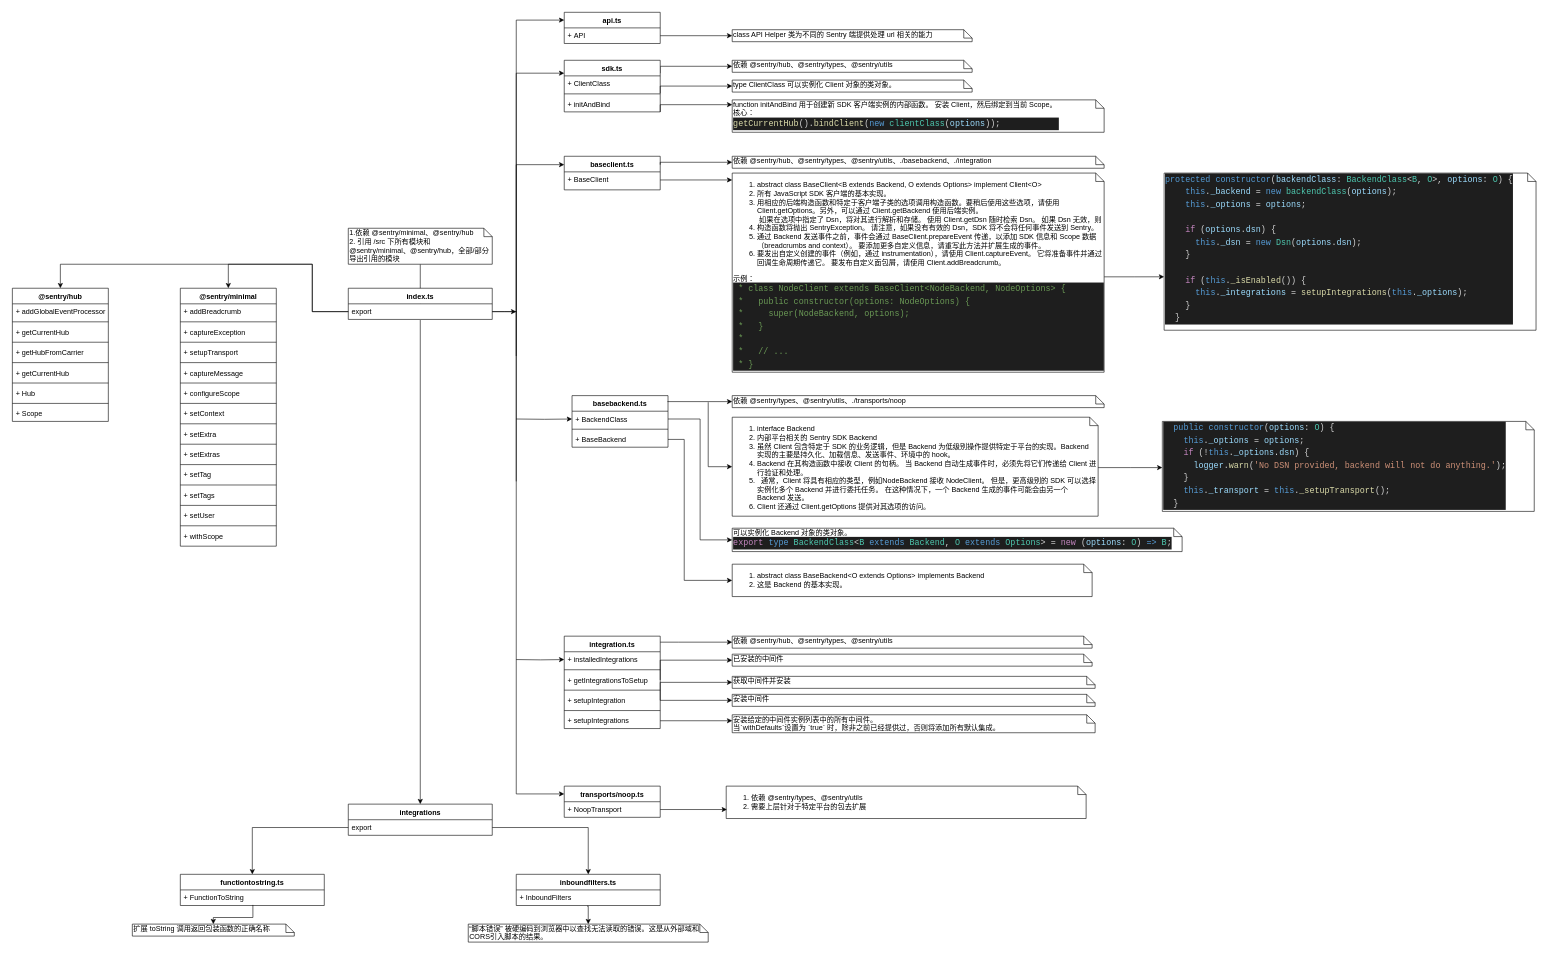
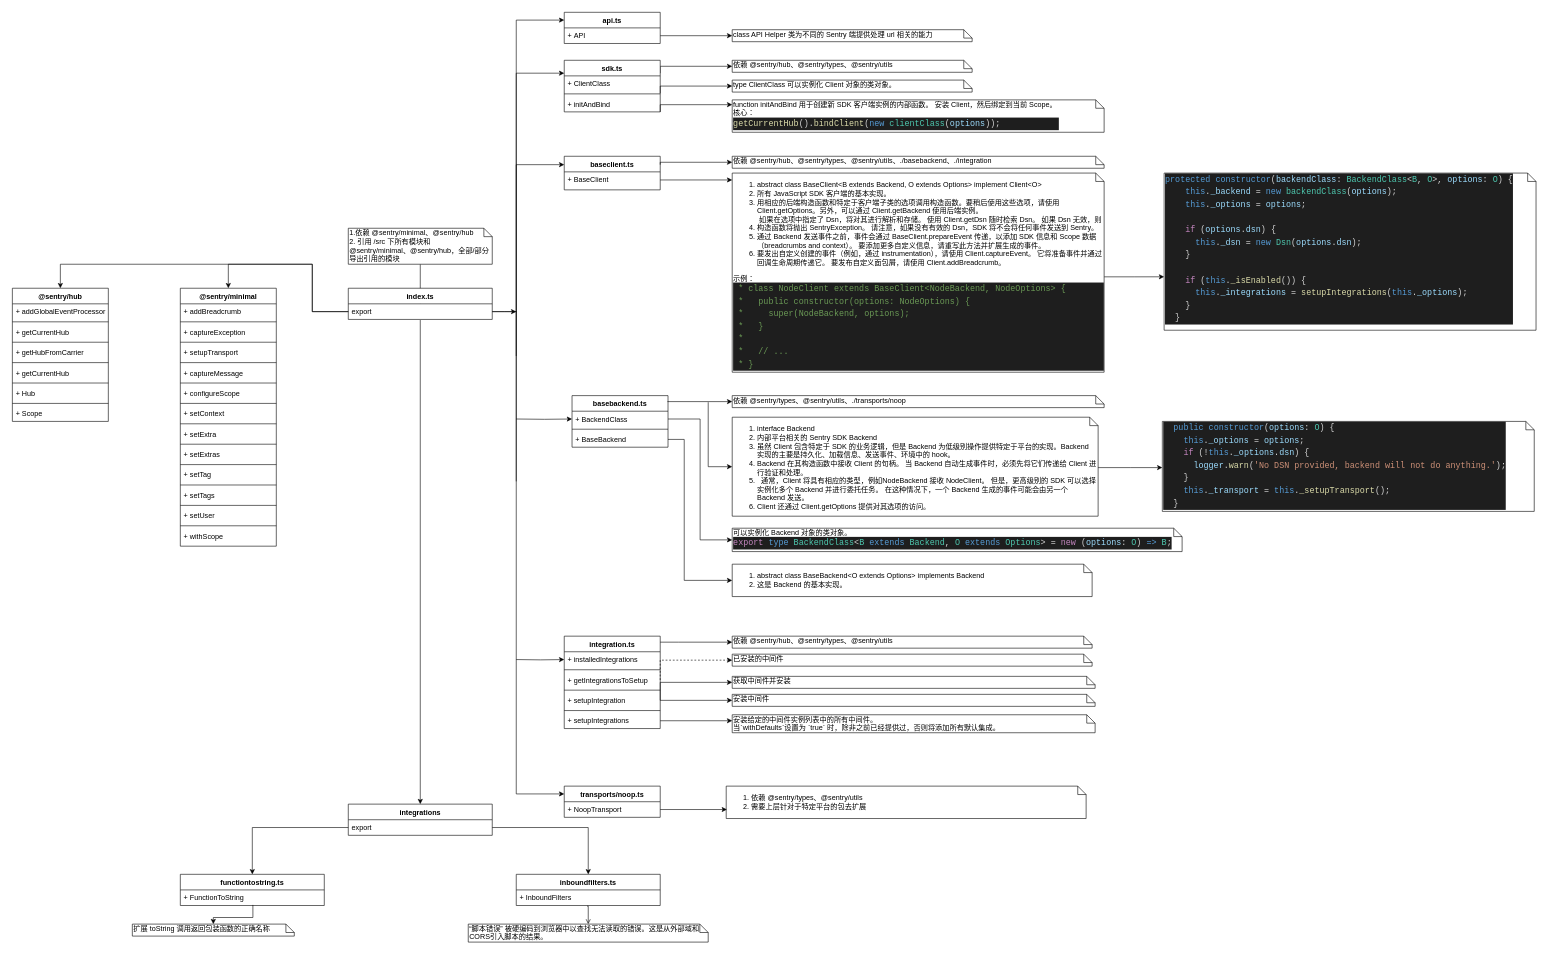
edge "+ getIntegrationsToSetup" -> "已安装的中间件": style solid -> dashed
edge "+ InboundFilters" -> "“脚本错误” 被硬编码到浏览器中以查找无法读取的错误。这是从外部域和CORS引入脚本的结果。": arrowhead classic -> open
